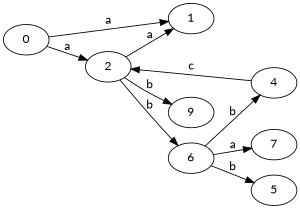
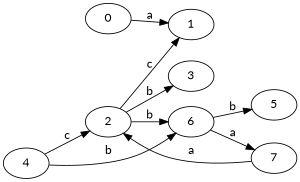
edge "2" -> "1": label "a" -> "c"
edge "0" -> "2": now "7" -> "2"
node "9": label "9" -> "3"
edge "6" -> "4": reversed
